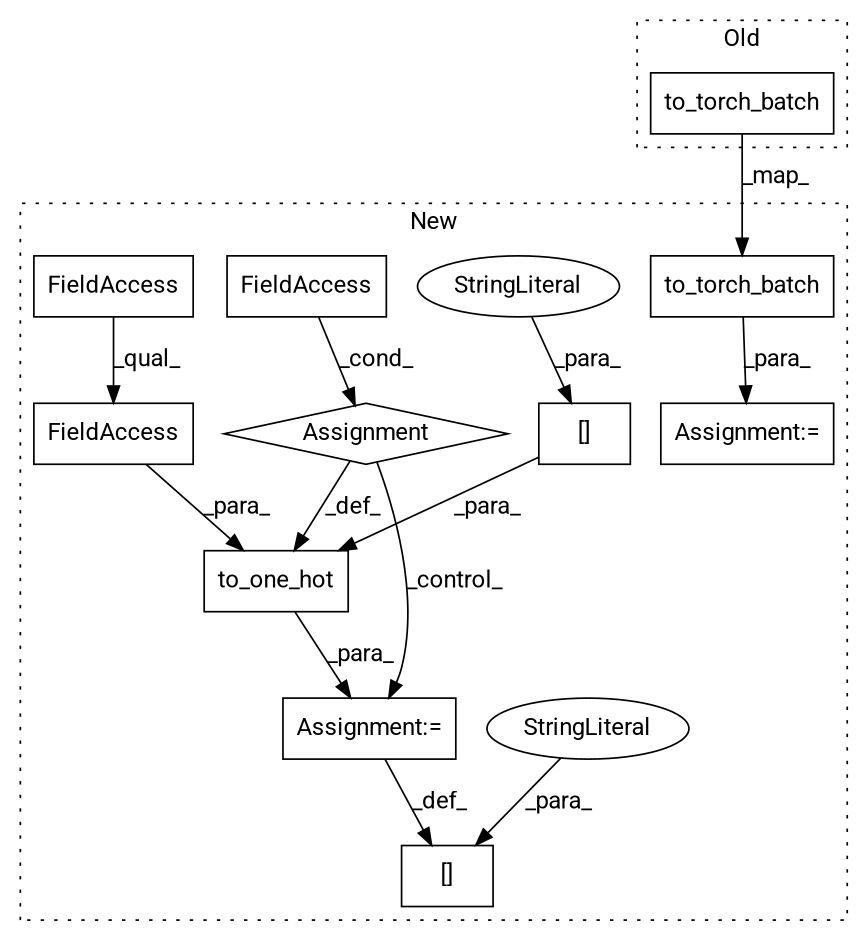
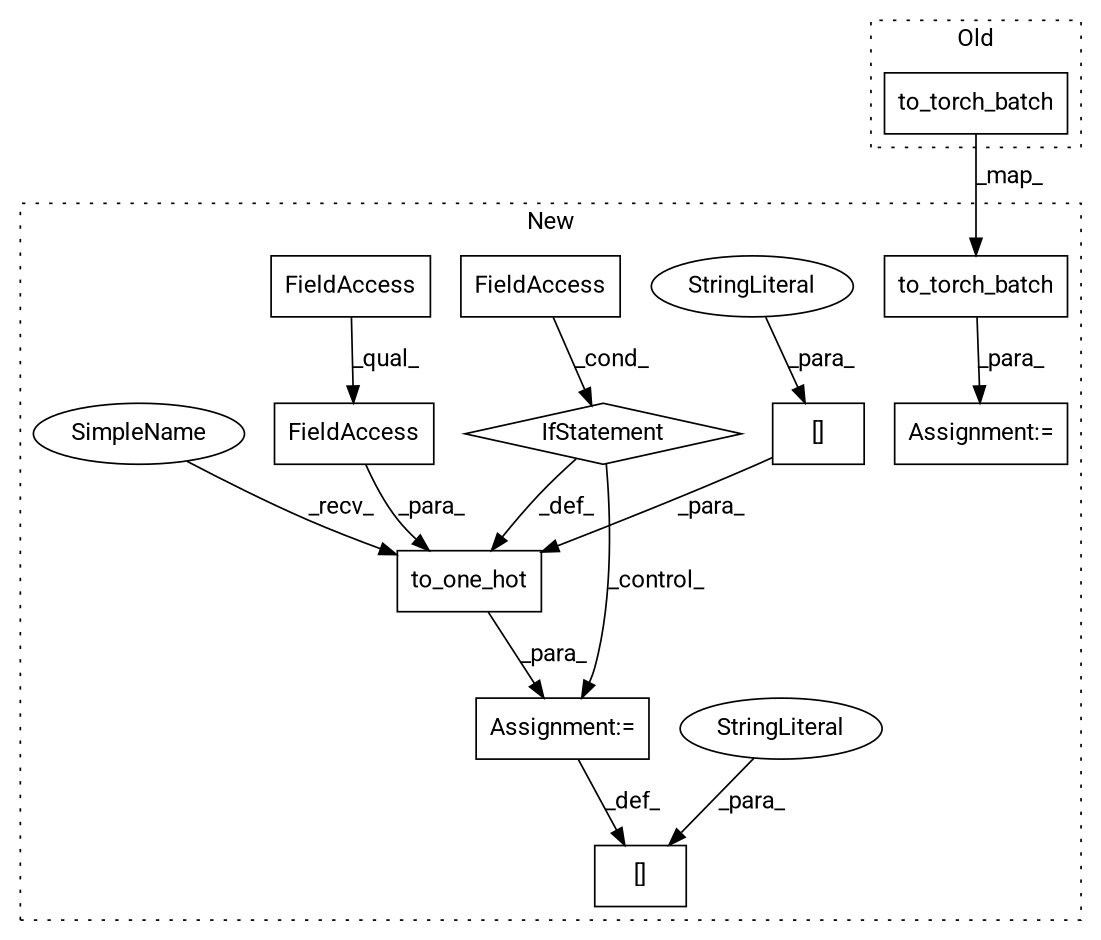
node "SimpleName": added
node "Assignment": label "Assignment" -> "IfStatement"
